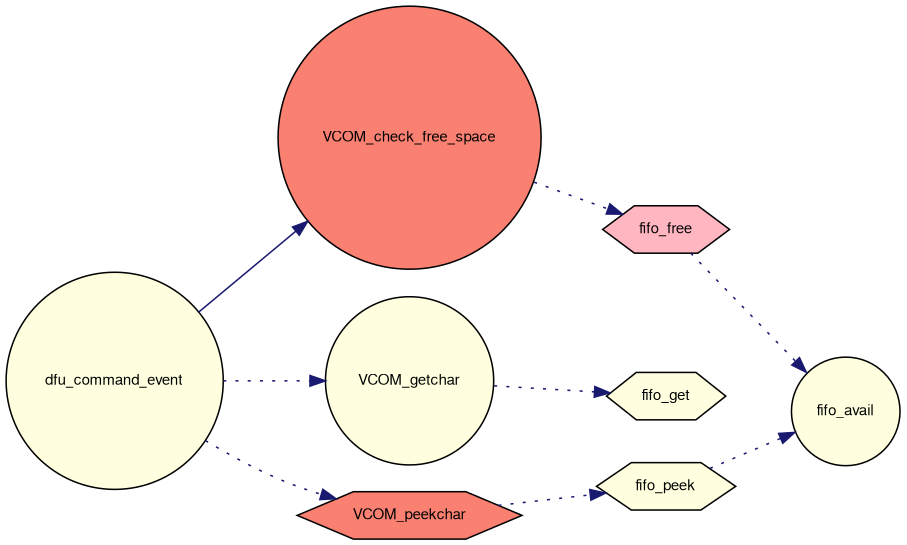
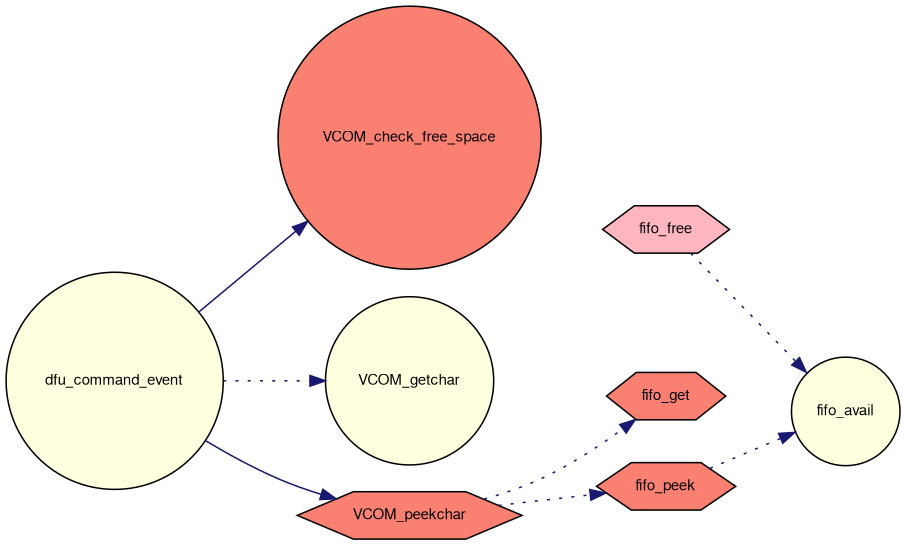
edge "VCOM_check_free_space" -> "fifo_free": removed
edge "VCOM_getchar" -> "fifo_get": now "VCOM_peekchar" -> "fifo_get"
node "fifo_get": fillcolor lightyellow -> salmon
edge "dfu_command_event" -> "VCOM_peekchar": style dotted -> solid
node "fifo_peek": fillcolor lightyellow -> salmon
